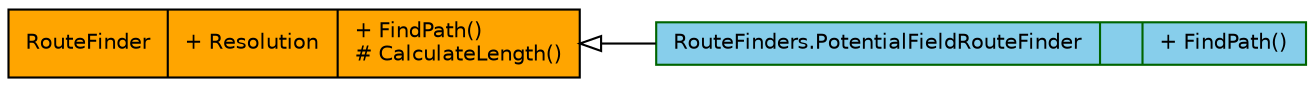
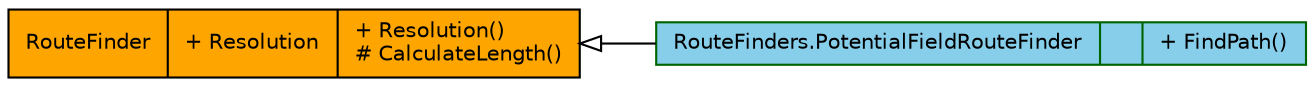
node "RouteFinder": text "+ FindPath()" -> "+ Resolution()"
